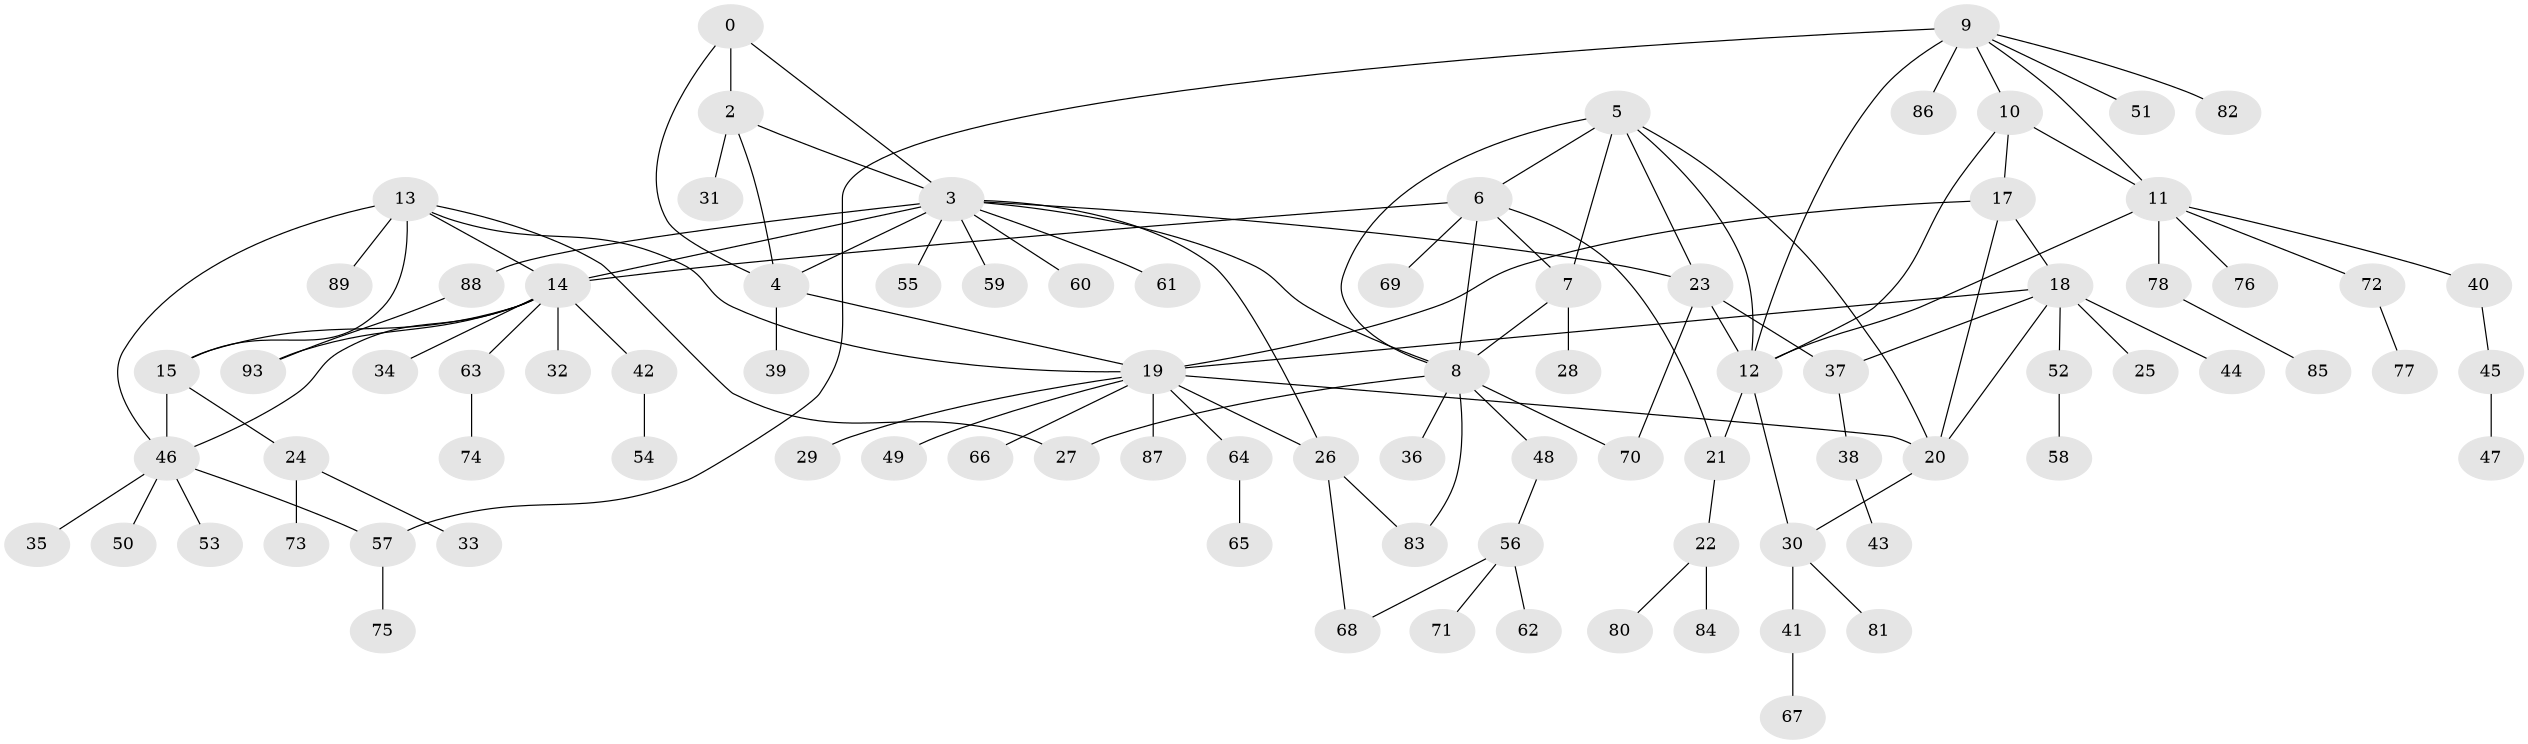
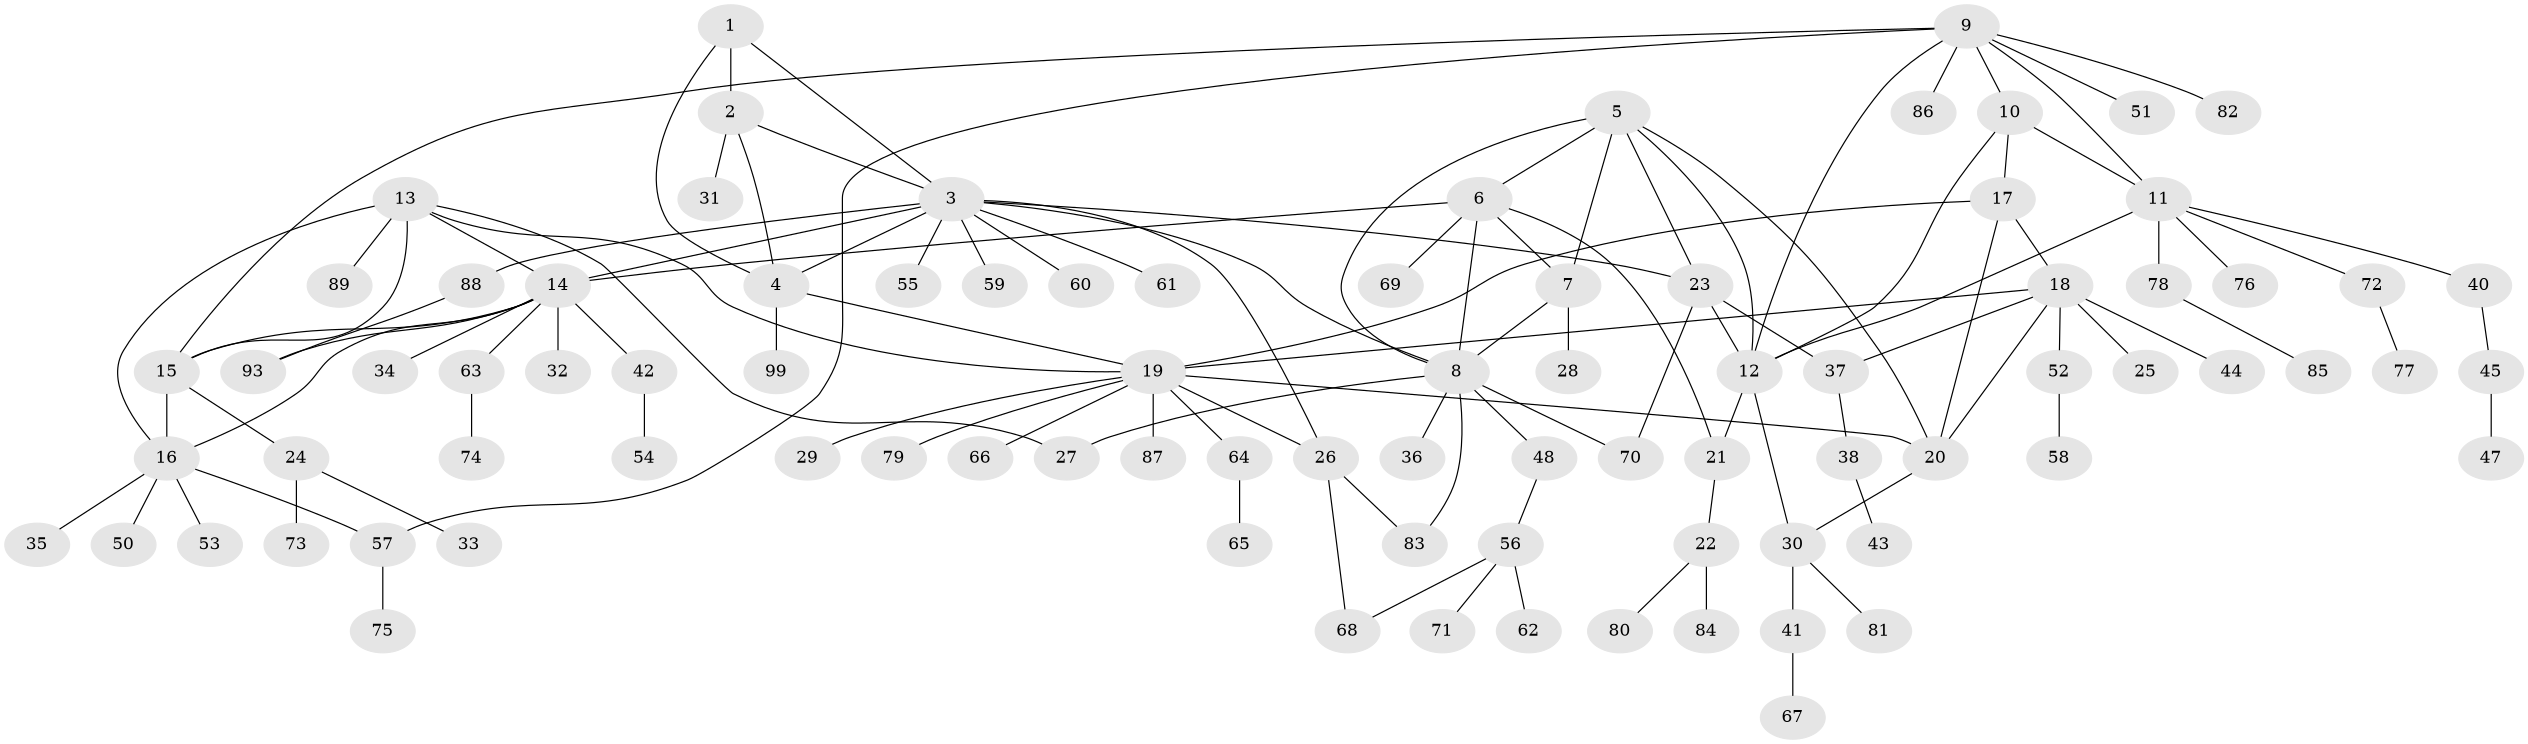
node "0": label "0" -> "1"
edge "9" -- "15": added
node "39": label "39" -> "99"
node "46": label "46" -> "16"
node "49": label "49" -> "79"
